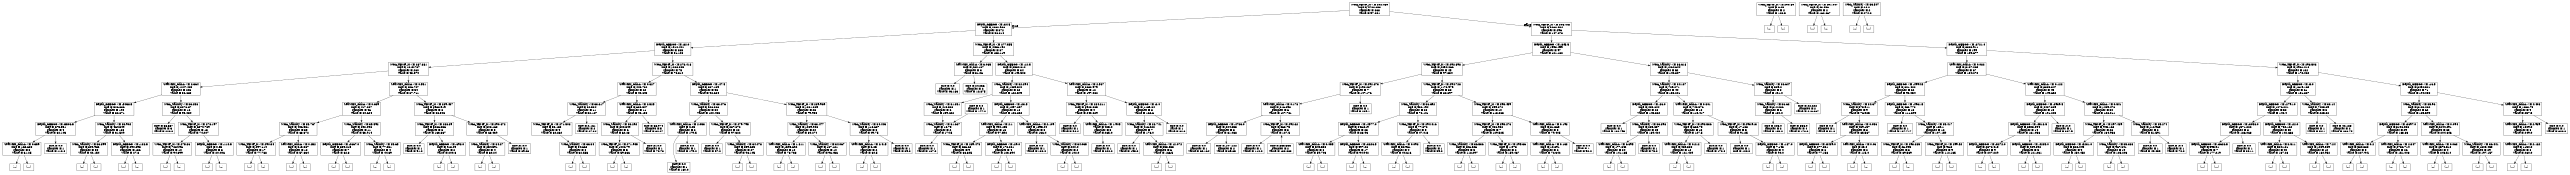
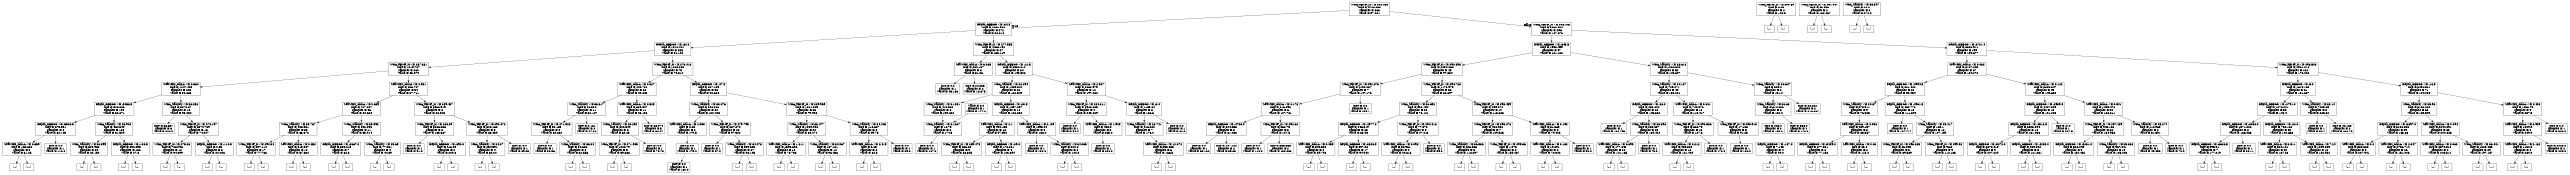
node "mse = 0.0 samples = 1 value = 177.0": label "mse = 0.0 samples = 1 value = 177.0" -> "value = 0.0 samples = 1 value = 177.0"
node "SeaWIFs_ChlrA <= 1.905 value = 425.0 samples = 3 value = 265.0": label "SeaWIFs_ChlrA <= 1.905 value = 425.0 samples = 3 value = 265.0" -> "SeaWIFs_ChlrA <= 1.905 mse = 425.0 samples = 3 value = 265.0"
node "mse = 0.0 value = 1 value = 82.0": label "mse = 0.0 value = 1 value = 82.0" -> "mse = 0.0 samples = 1 value = 82.0"
node "mse = 0.0 samples = 1 value = 51.0": removed
node "mse = -0.0 samples = 1 value = 307.9": label "mse = -0.0 samples = 1 value = 307.9" -> "mse = -0.0 value = 1 value = 307.9"
edge "WOA_TEMP_K <= 293.913 mse = 17.188 samples = 5 value = 91.25" -> "Depth_GEBCO <= -187.0 mse = 7.143 samples = 4 value = 90.0": removed
edge "mse = 355.556 samples = 2 value = 133.333" -> "WOA_TEMP_K <= 292.62 mse = 368.75 samples = 3 value = 127.5": reversed
edge "SeaWIFs_ChlrA <= 2.053 mse = 0.25 samples = 2 value = 179.5" -> "mse = 0.0 samples = 1 value = 180.0": now "mse = 0.0 samples = 1 value = 179.0" -> "mse = 0.0 samples = 1 value = 180.0"
node "mse = 0.0 samples = 1 value = 36.56": added
node "mse = 0.0 samples = 1 value = 195.0": removed
node "mse = 0.0 value = 1 value = 90.0": label "mse = 0.0 value = 1 value = 90.0" -> "mse = 0.0 samples = 1 value = 90.0"
node "mse = 0.0 samples = 1 mse = 100.0": label "mse = 0.0 samples = 1 mse = 100.0" -> "mse = 0.0 samples = 1 value = 100.0"
node "mse = 2025.0 samples = 2 value = 205.0": added
